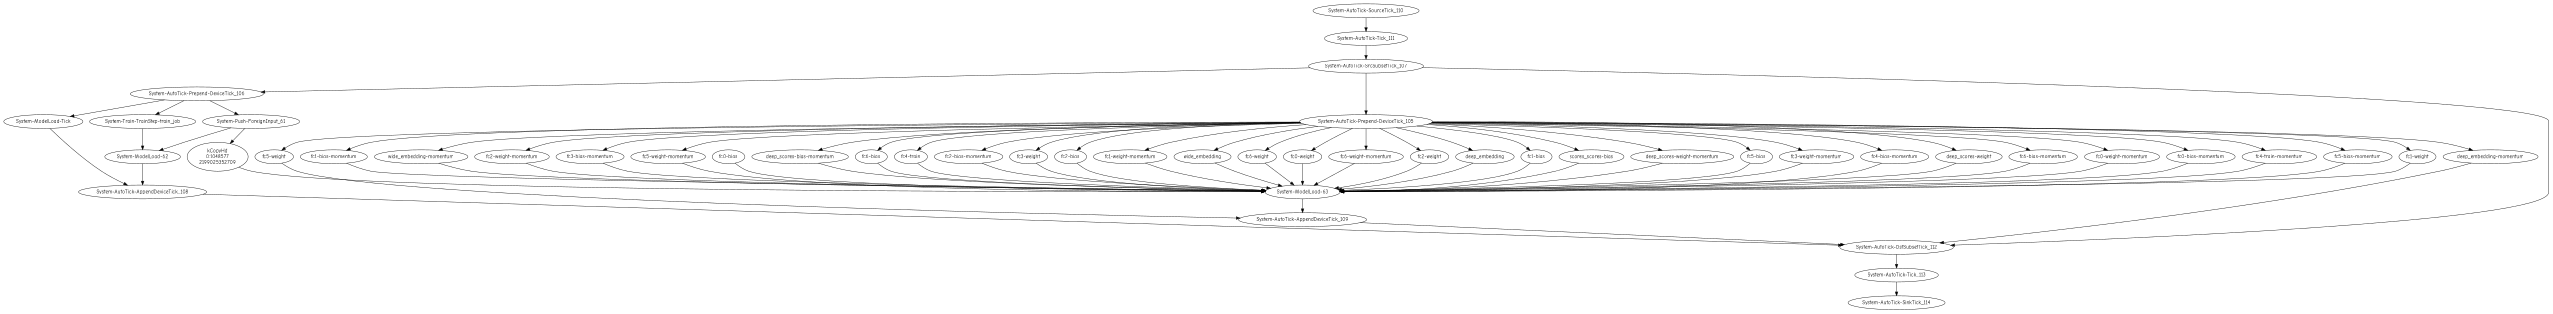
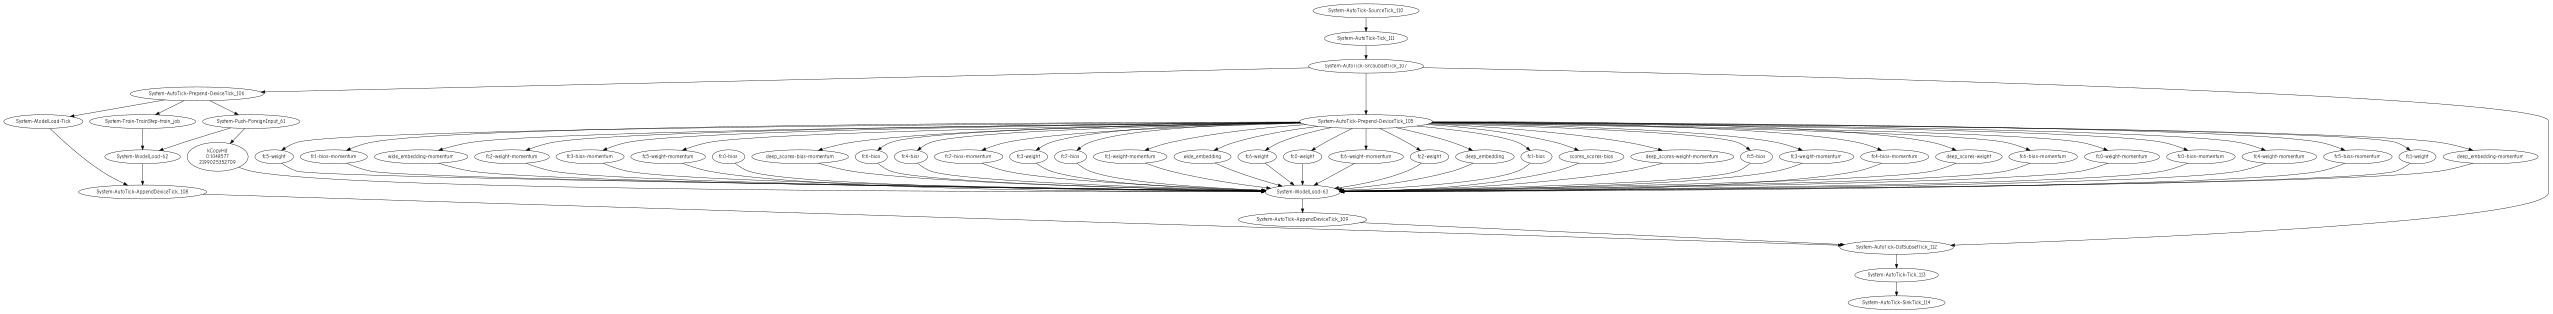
node "fc4-train": label "fc4-train" -> "fc4-bias"
node "fc4-train-momentum": label "fc4-train-momentum" -> "fc4-weight-momentum"
edge "fc5-weight" -> "System-AutoTick-AppendDeviceTick_109": now "fc5-weight" -> "System-ModelLoad-63"
edge "deep_embedding-momentum" -> "System-AutoTick-DstSubsetTick_112": now "deep_embedding-momentum" -> "System-ModelLoad-63"
